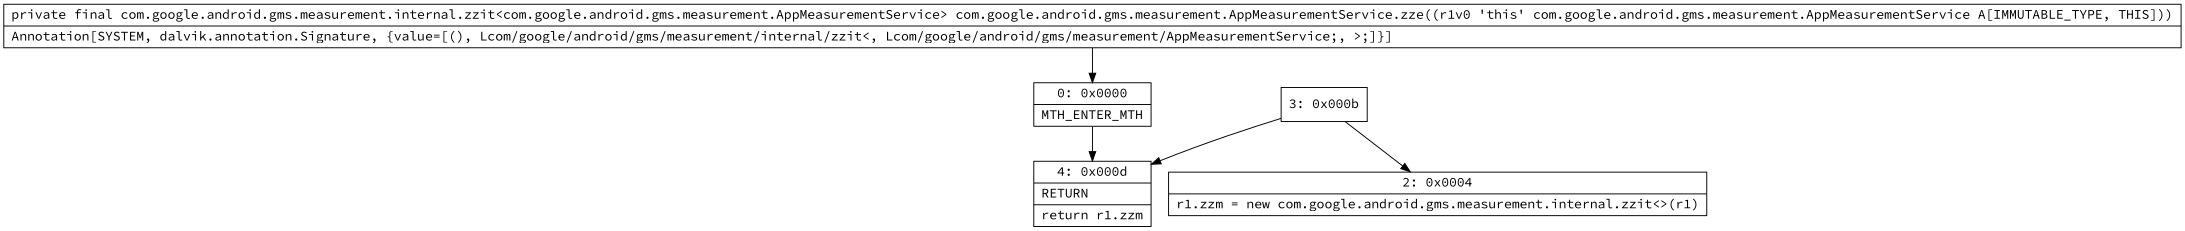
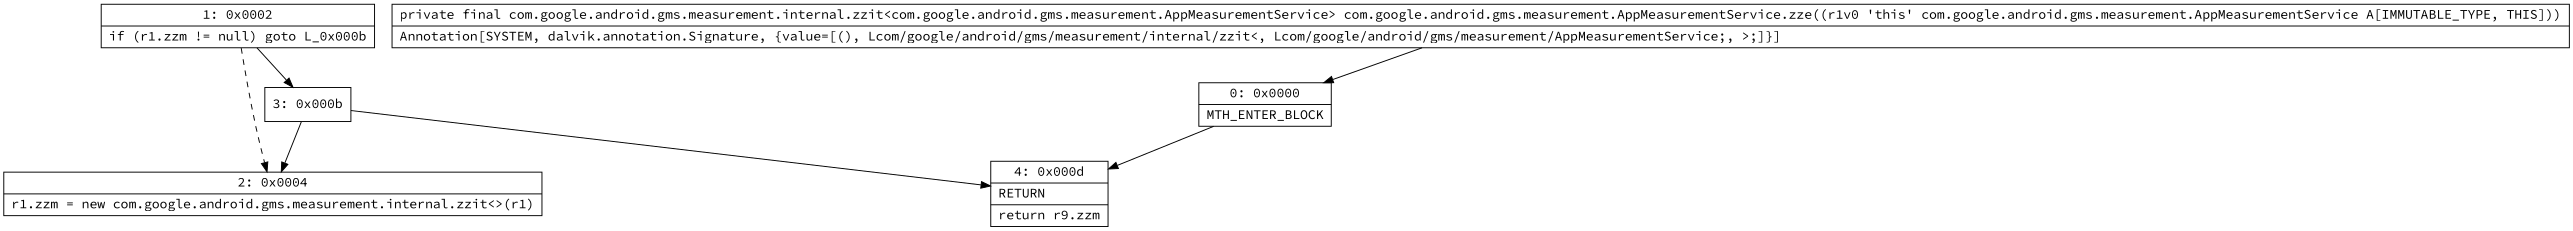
node "1: 0x0002": added
node "0: 0x0000": text "MTH_ENTER_MTH" -> "MTH_ENTER_BLOCK"
node "4: 0x000d": text "return r1.zzm" -> "return r9.zzm"
